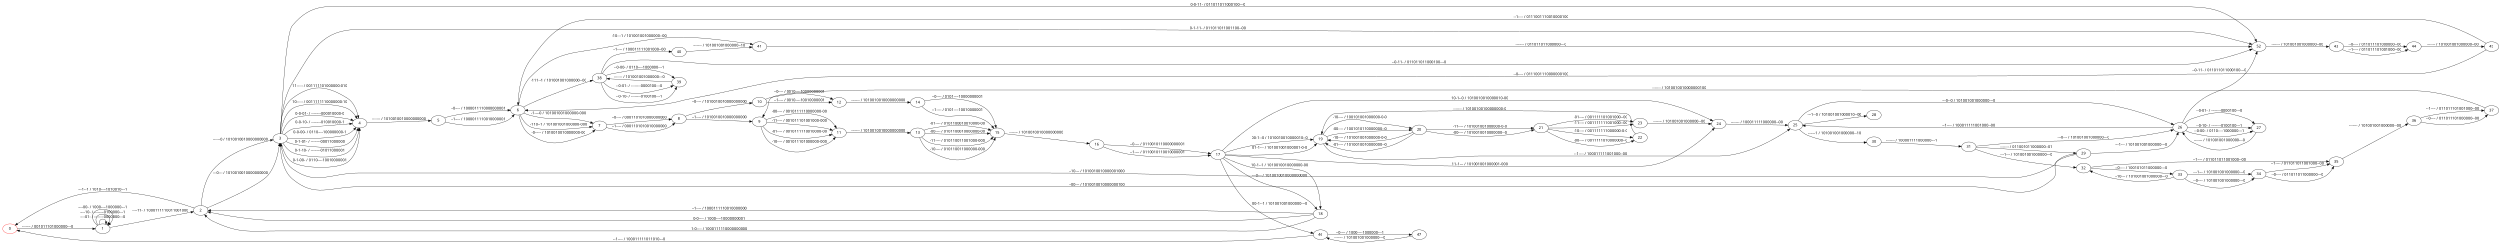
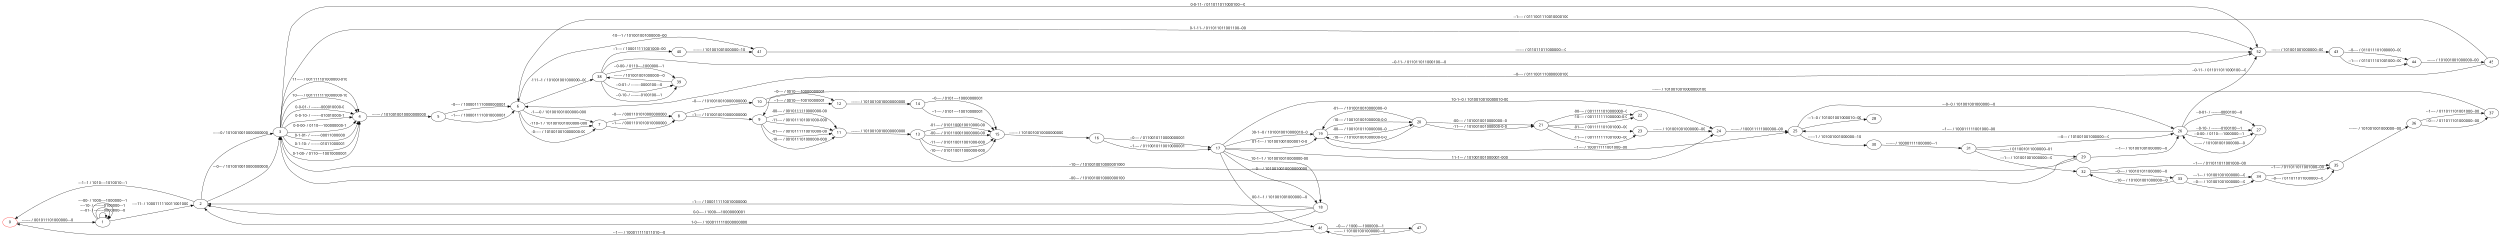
edge "22" -> "19": removed, label "------- / 10100100100000000-0"
